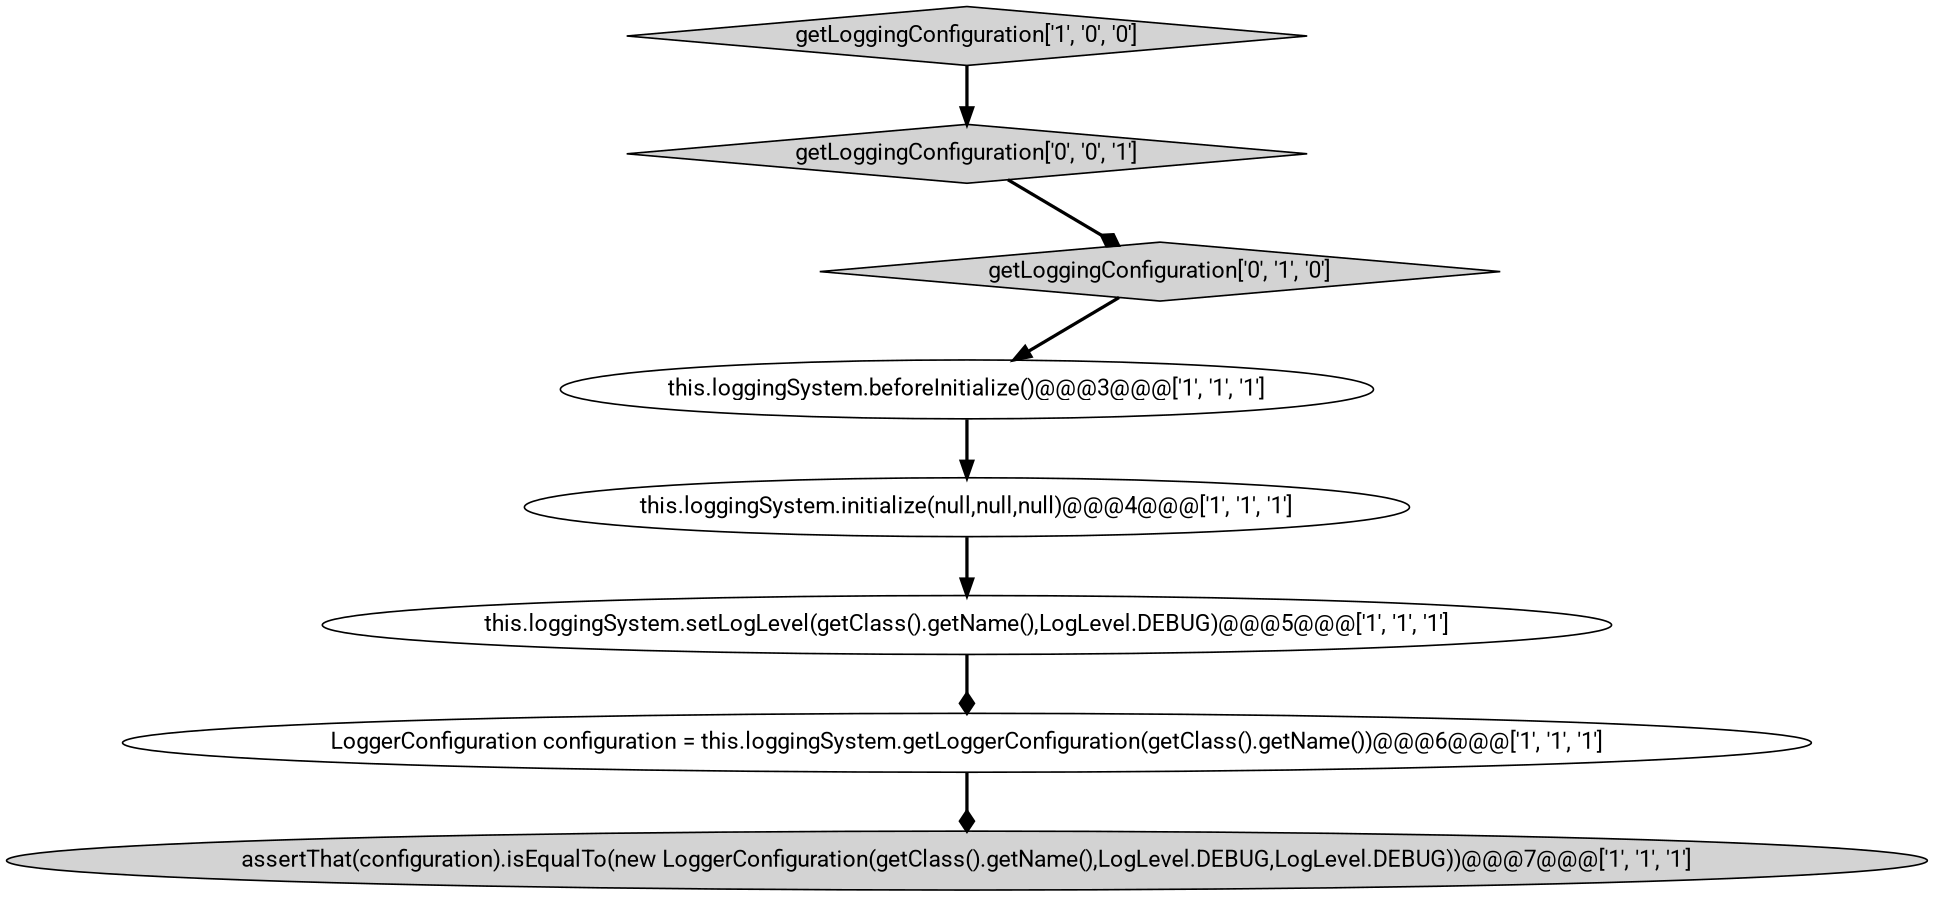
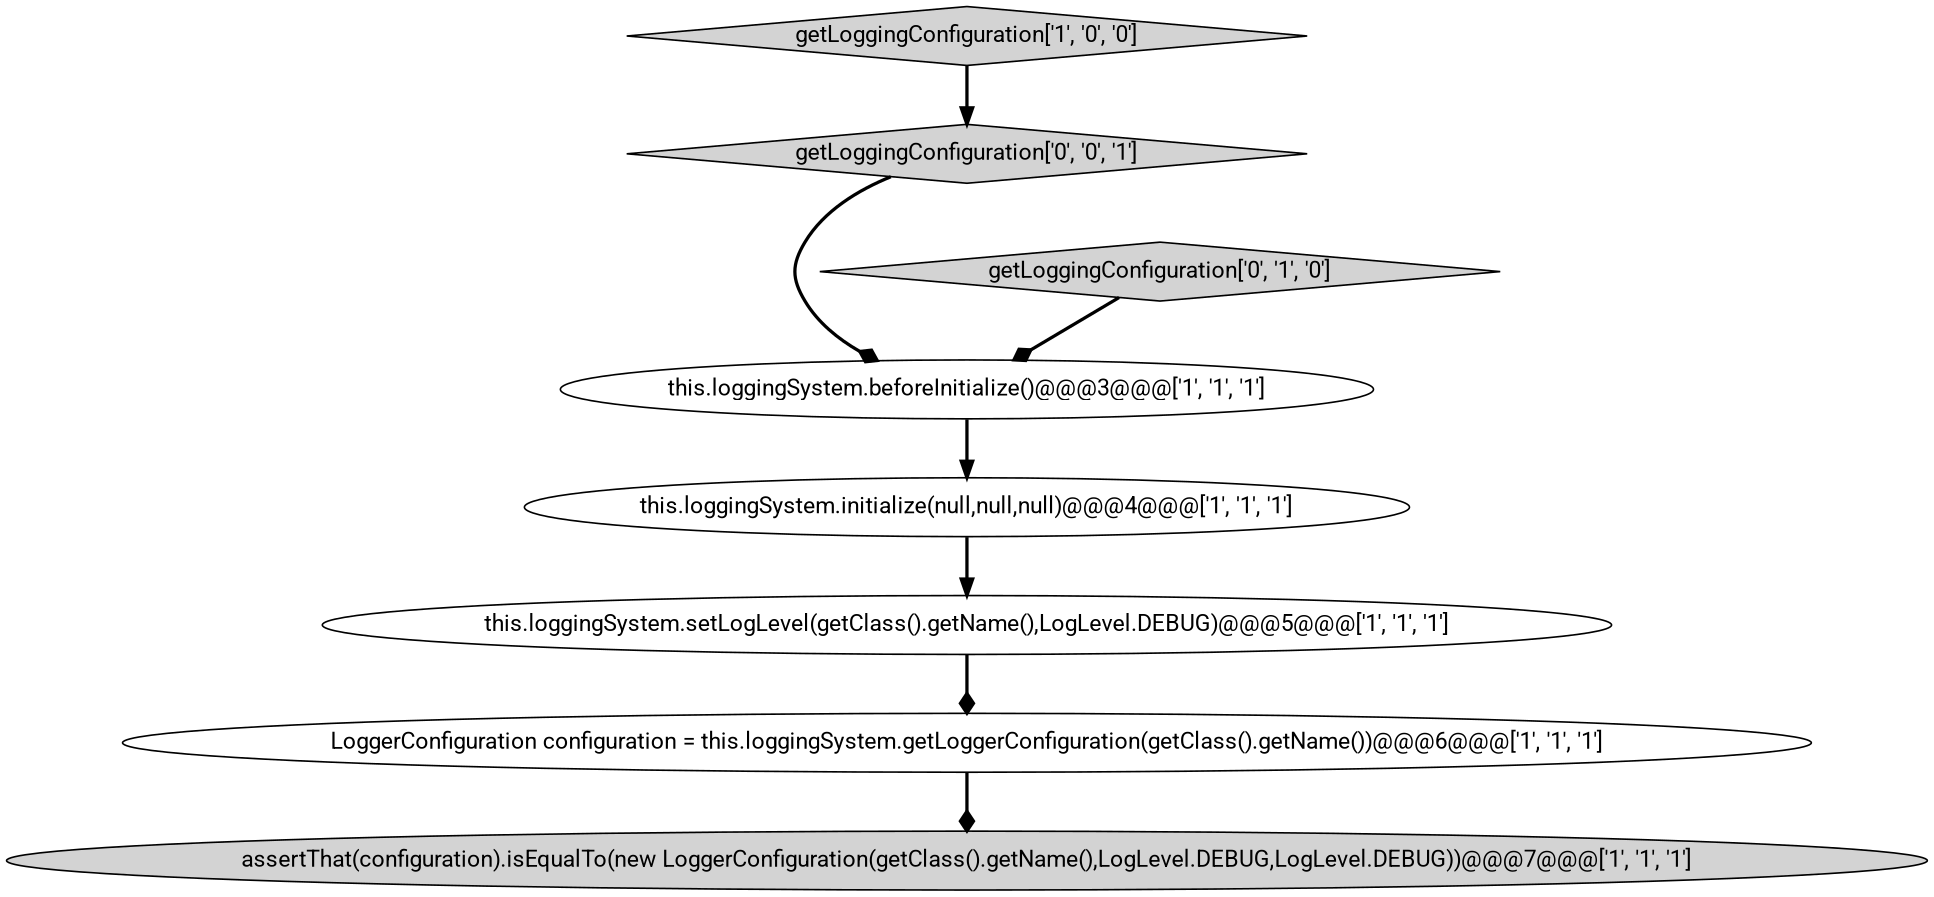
edge "getLoggingConfiguration['0', '0', '1']" -> "getLoggingConfiguration['0', '1', '0']": now "getLoggingConfiguration['0', '0', '1']" -> "this.loggingSystem.beforeInitialize()@@@3@@@['1', '1', '1']"
edge "getLoggingConfiguration['0', '1', '0']" -> "this.loggingSystem.beforeInitialize()@@@3@@@['1', '1', '1']": arrowhead normal -> diamond
